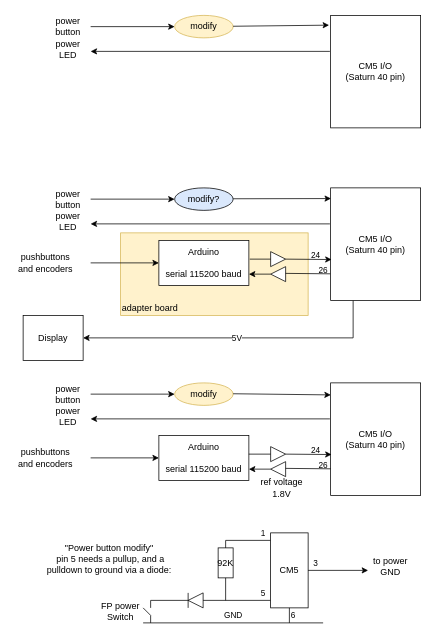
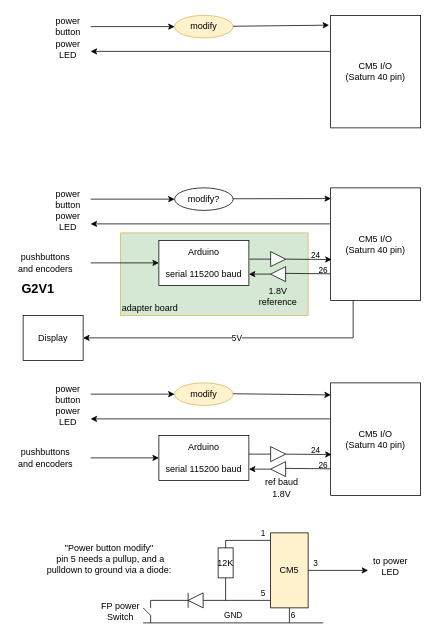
node "modify?": fillcolor #dae8fc -> #ffffff
node "G2V1": added
node "1.8V reference": added
node "adapter board": fillcolor #fff2cc -> #d5e8d4
node "ref voltage 1.8V": label "ref voltage 1.8V" -> "ref baud 1.8V"
node "92K": label "92K" -> "12K"
node "to power GND": label "to power GND" -> "to power LED"
node "CM5": fillcolor #ffffff -> #fff2cc
